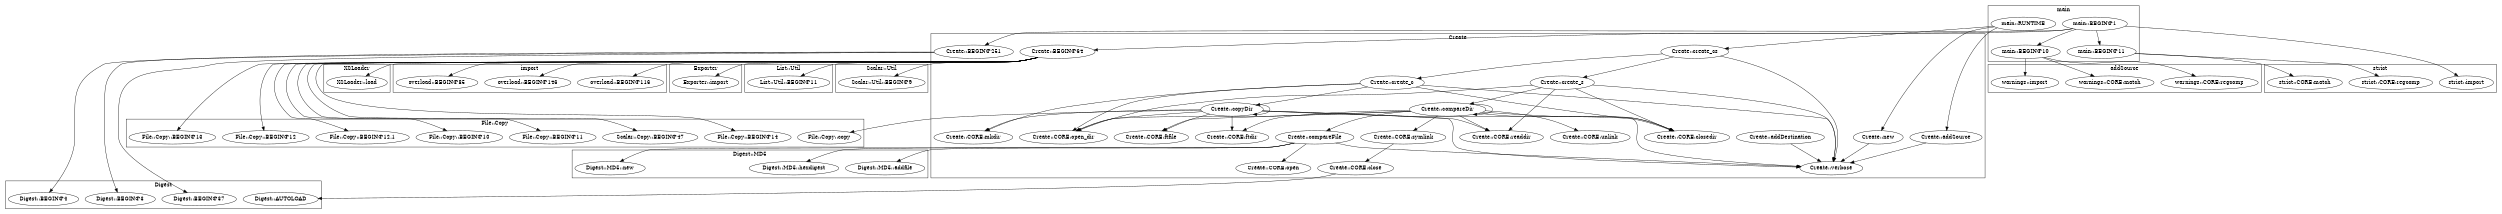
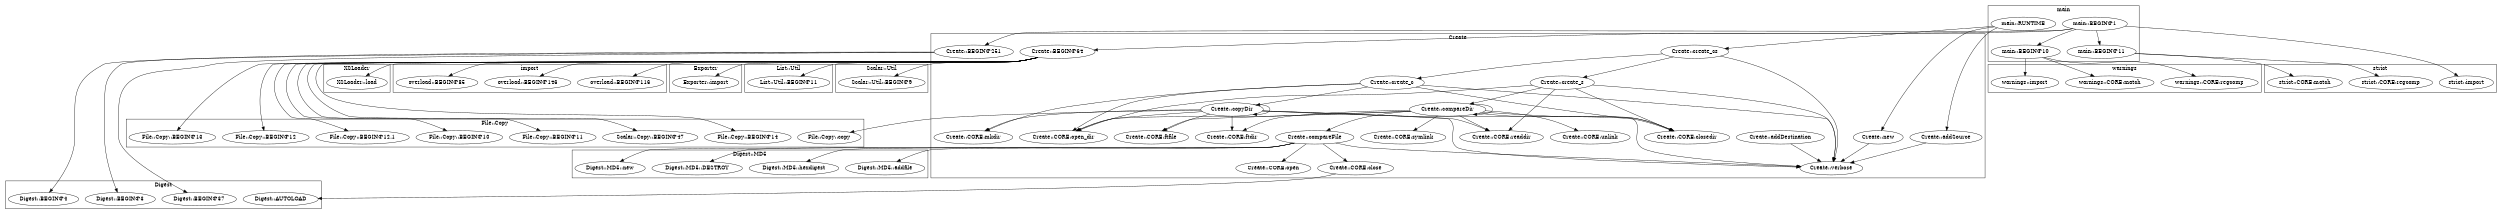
cluster "addSource": label "addSource" -> "warnings"
edge "Create::CORE:symlink" -> "Create::CORE:close": now "Create::compareFile" -> "Create::CORE:close"
node "Digest::MD5::DESTROY": added
